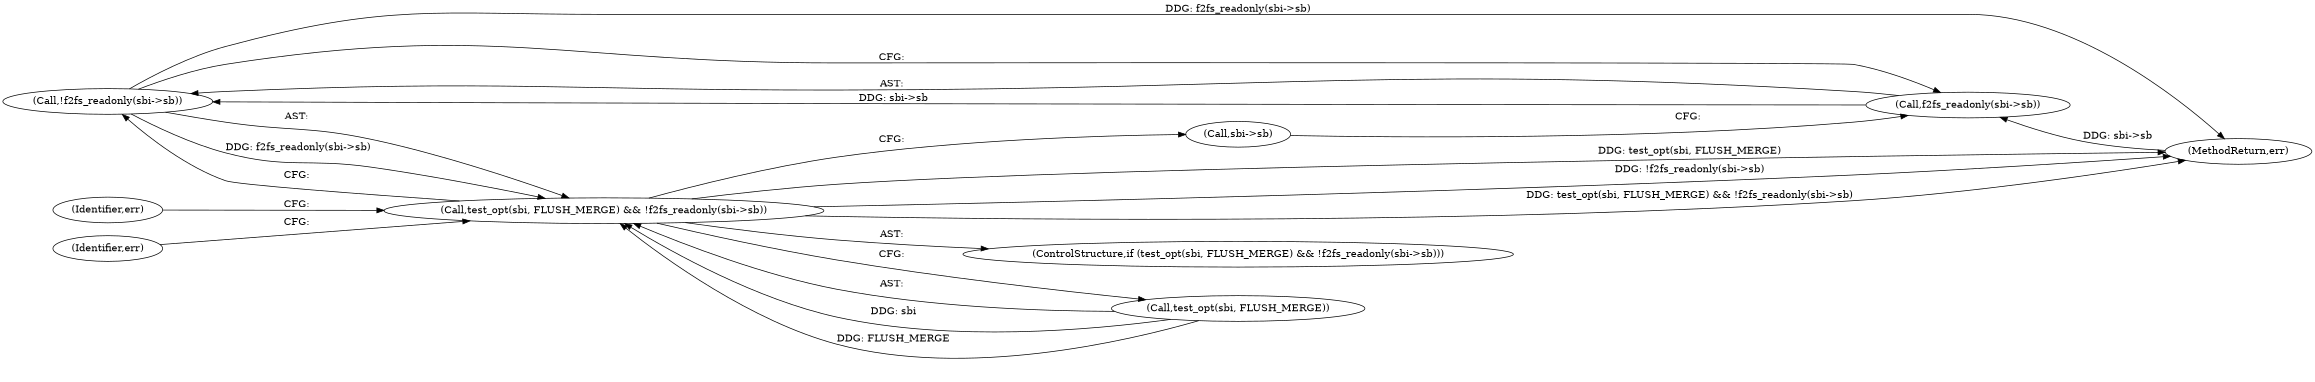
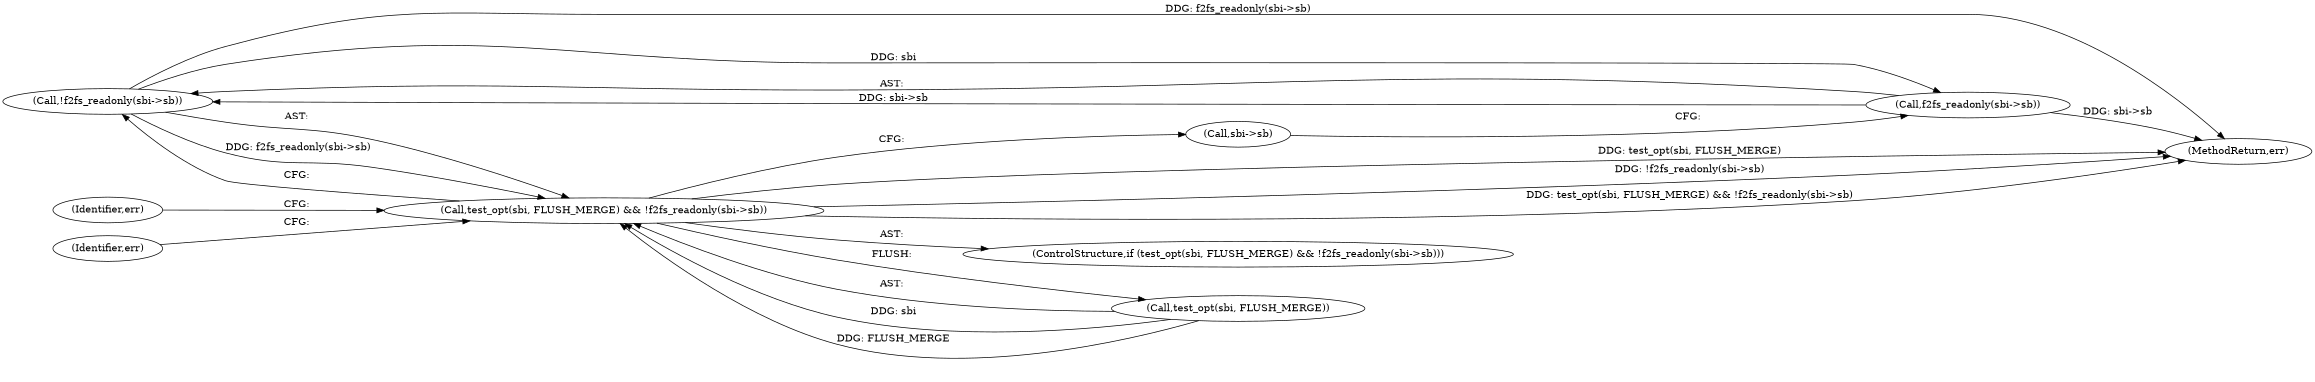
edge "(Call,!f2fs_readonly(sbi->sb))" -> "(Call,f2fs_readonly(sbi->sb))": label "CFG: " -> "DDG: sbi"
edge "(MethodReturn,err)" -> "(Call,f2fs_readonly(sbi->sb))": reversed
edge "(Call,test_opt(sbi, FLUSH_MERGE) && !f2fs_readonly(sbi->sb))" -> "(Call,test_opt(sbi, FLUSH_MERGE))": label "CFG: " -> "FLUSH: "
